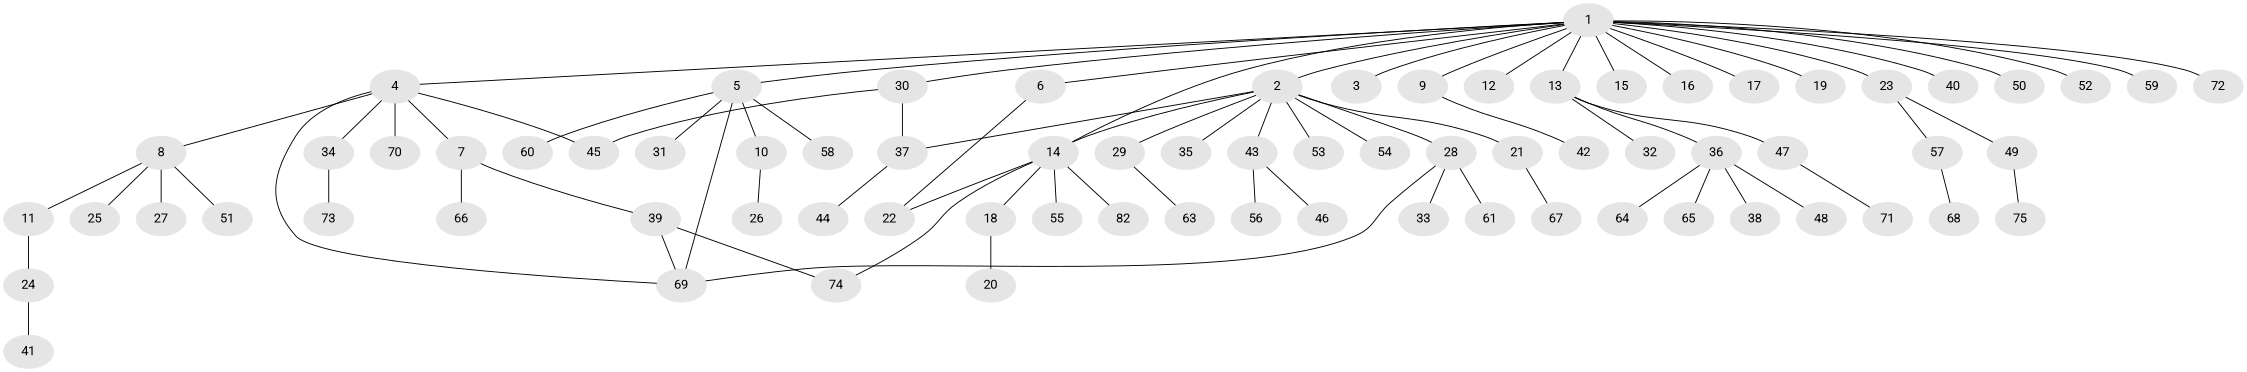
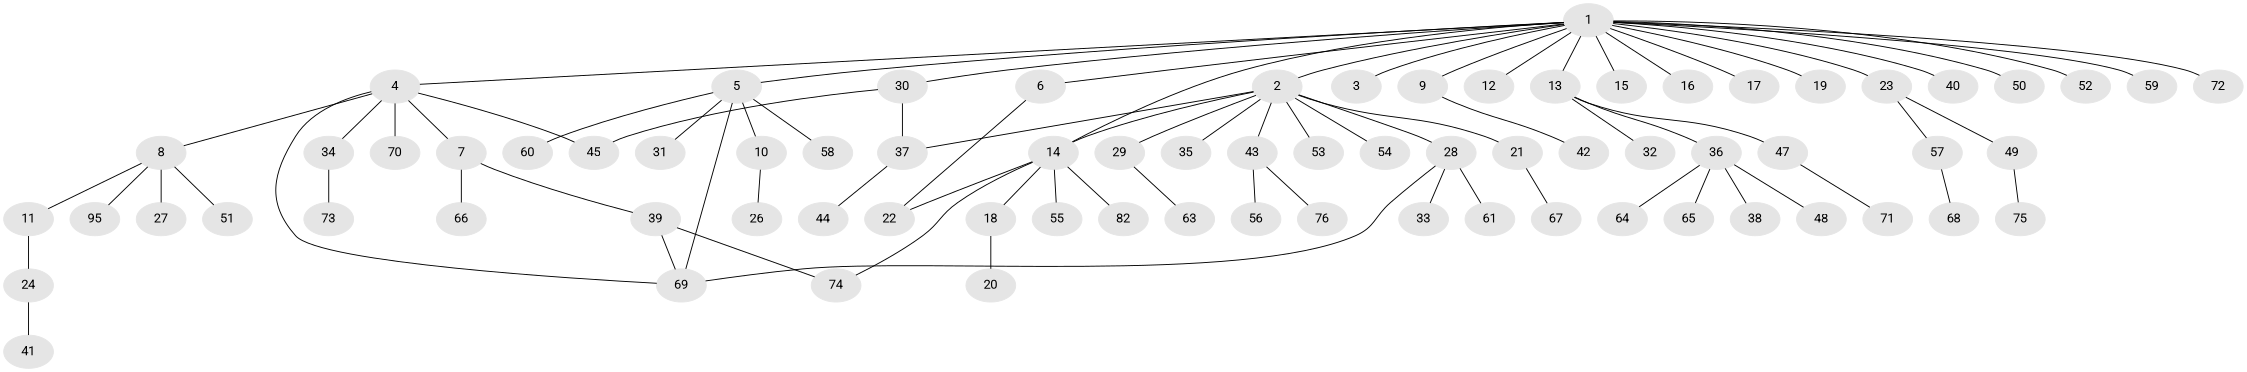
node "25": label "25" -> "95"
node "46": label "46" -> "76"
